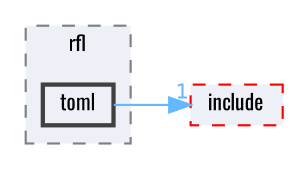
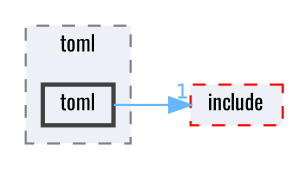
cluster "rfl": label "rfl" -> "toml"
